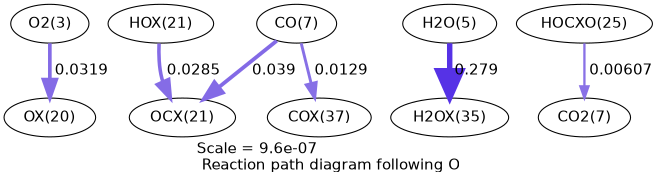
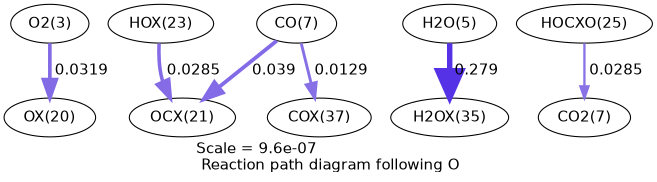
node "HOX(21)": label "HOX(21)" -> "HOX(23)"
edge "HOCXO(25)" -> "CO2(7)": label " 0.00607" -> " 0.0285"
